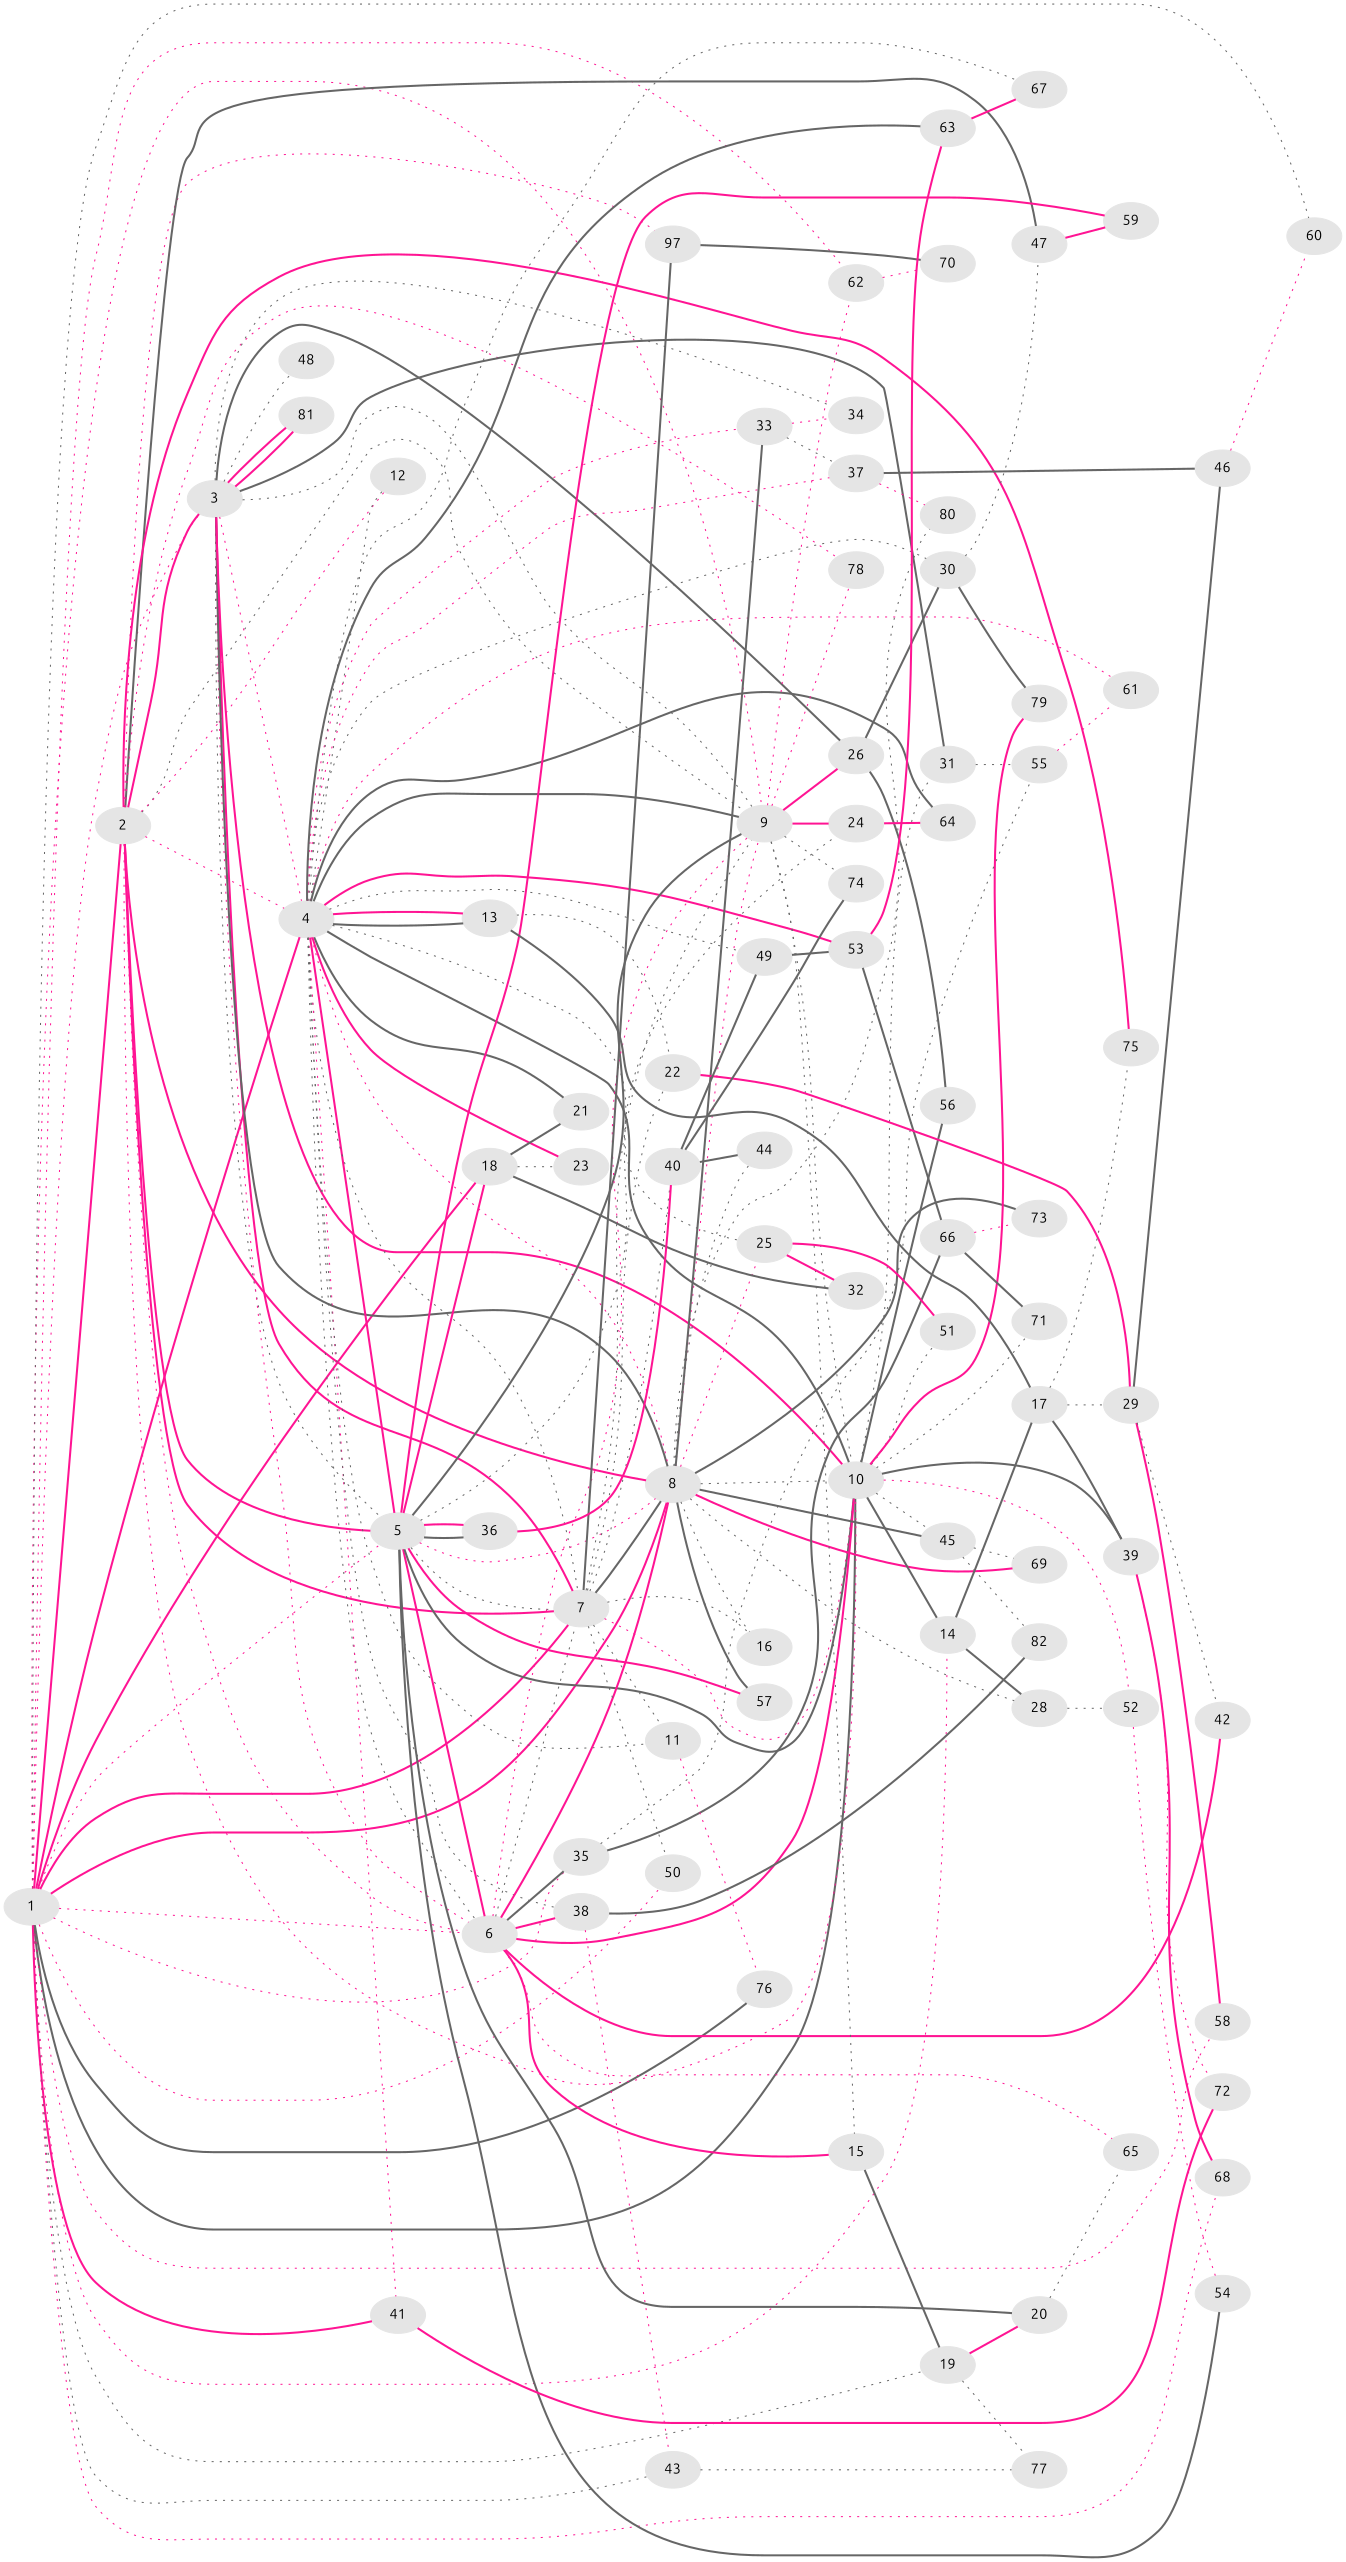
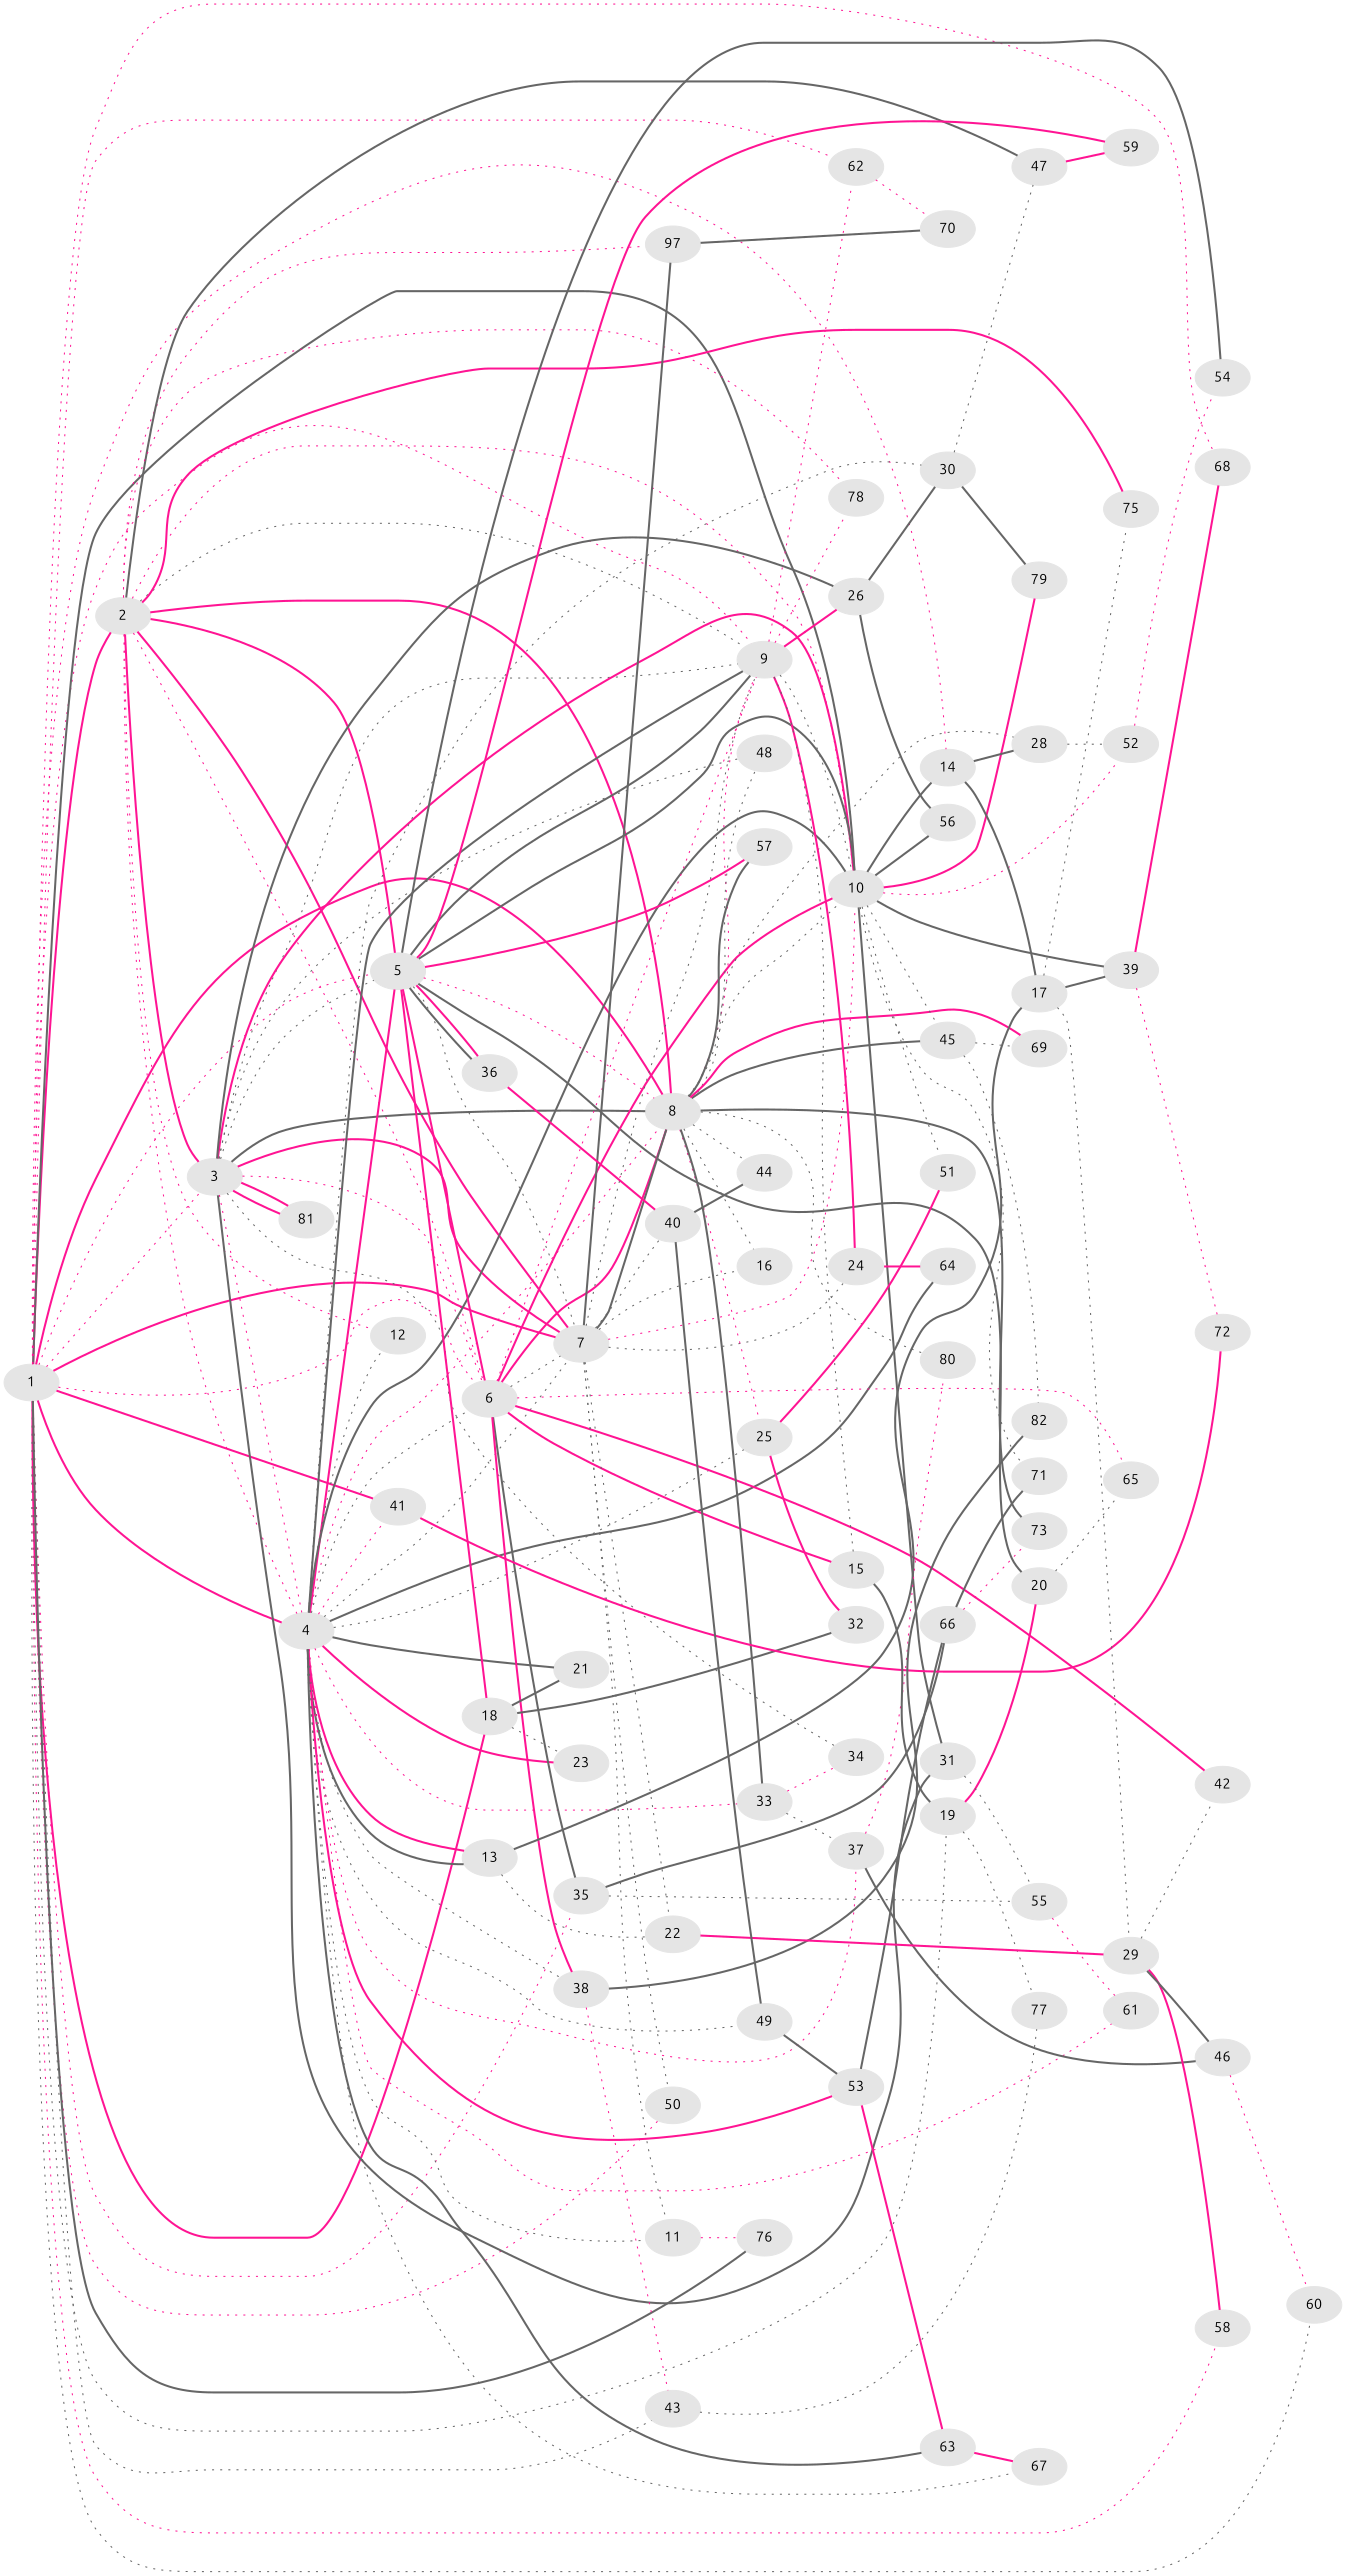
node "74": removed
edge "48" -- "8": added
edge "31" -- "10": style dotted -> bold
edge "24" -- "5": now "24" -- "7"
